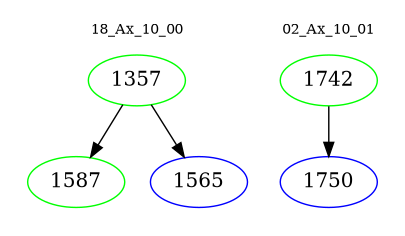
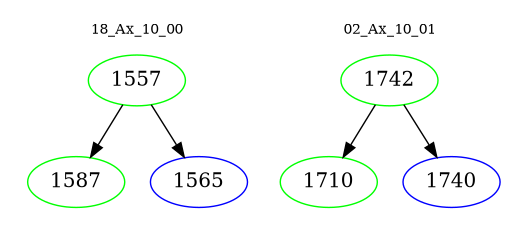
node "1357": label "1357" -> "1557"
node "1710": added
node "1750": label "1750" -> "1740"
